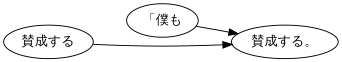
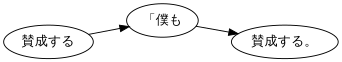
edge "賛成する" -> "賛成する。": now "賛成する" -> "「僕も"
